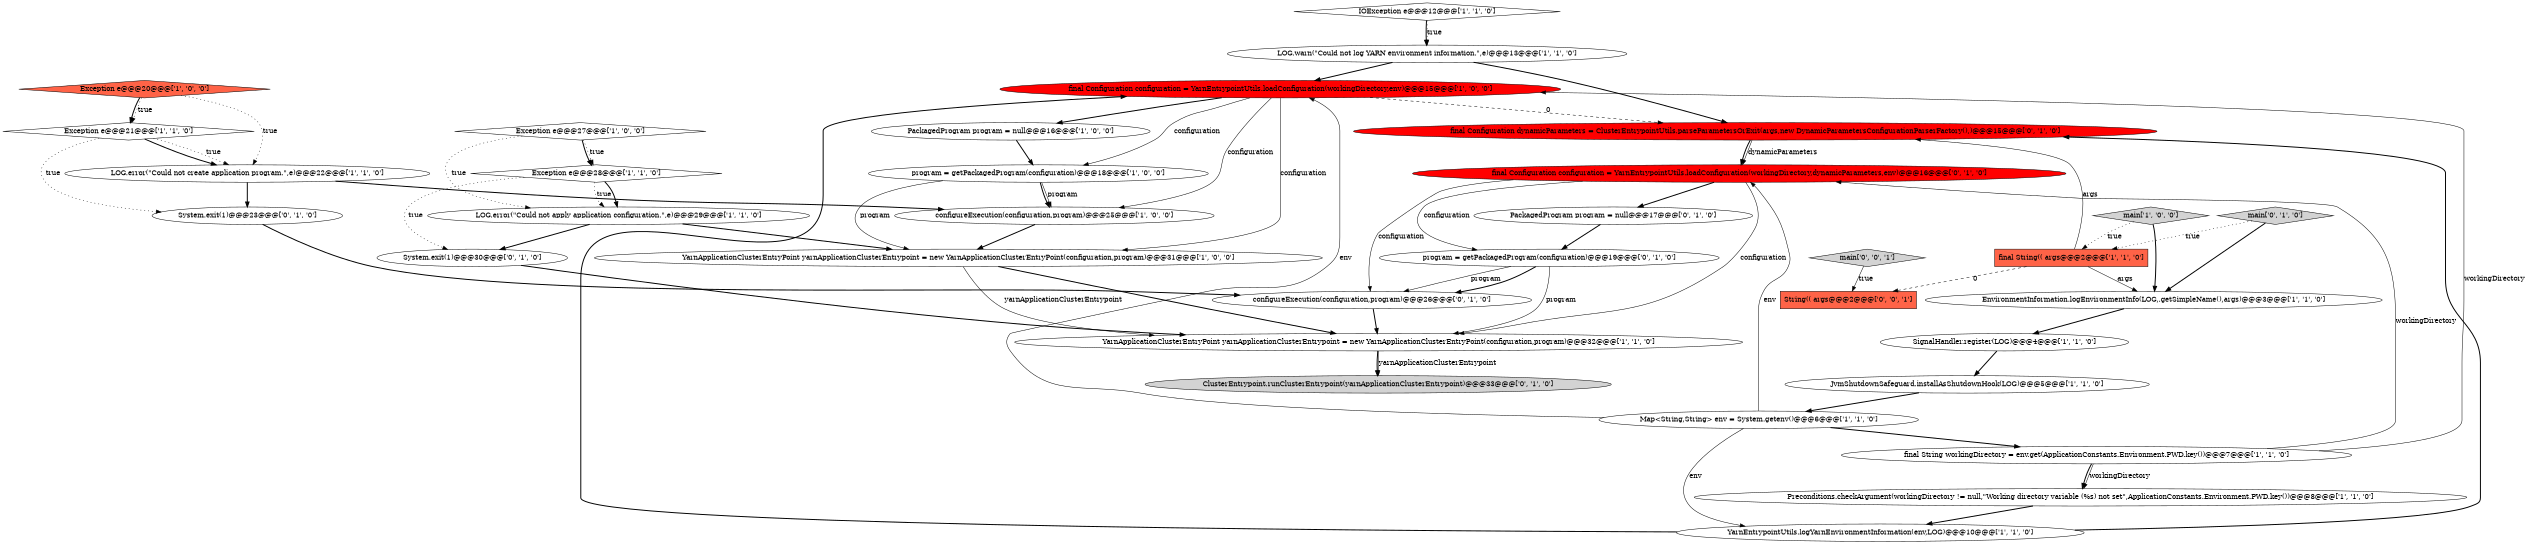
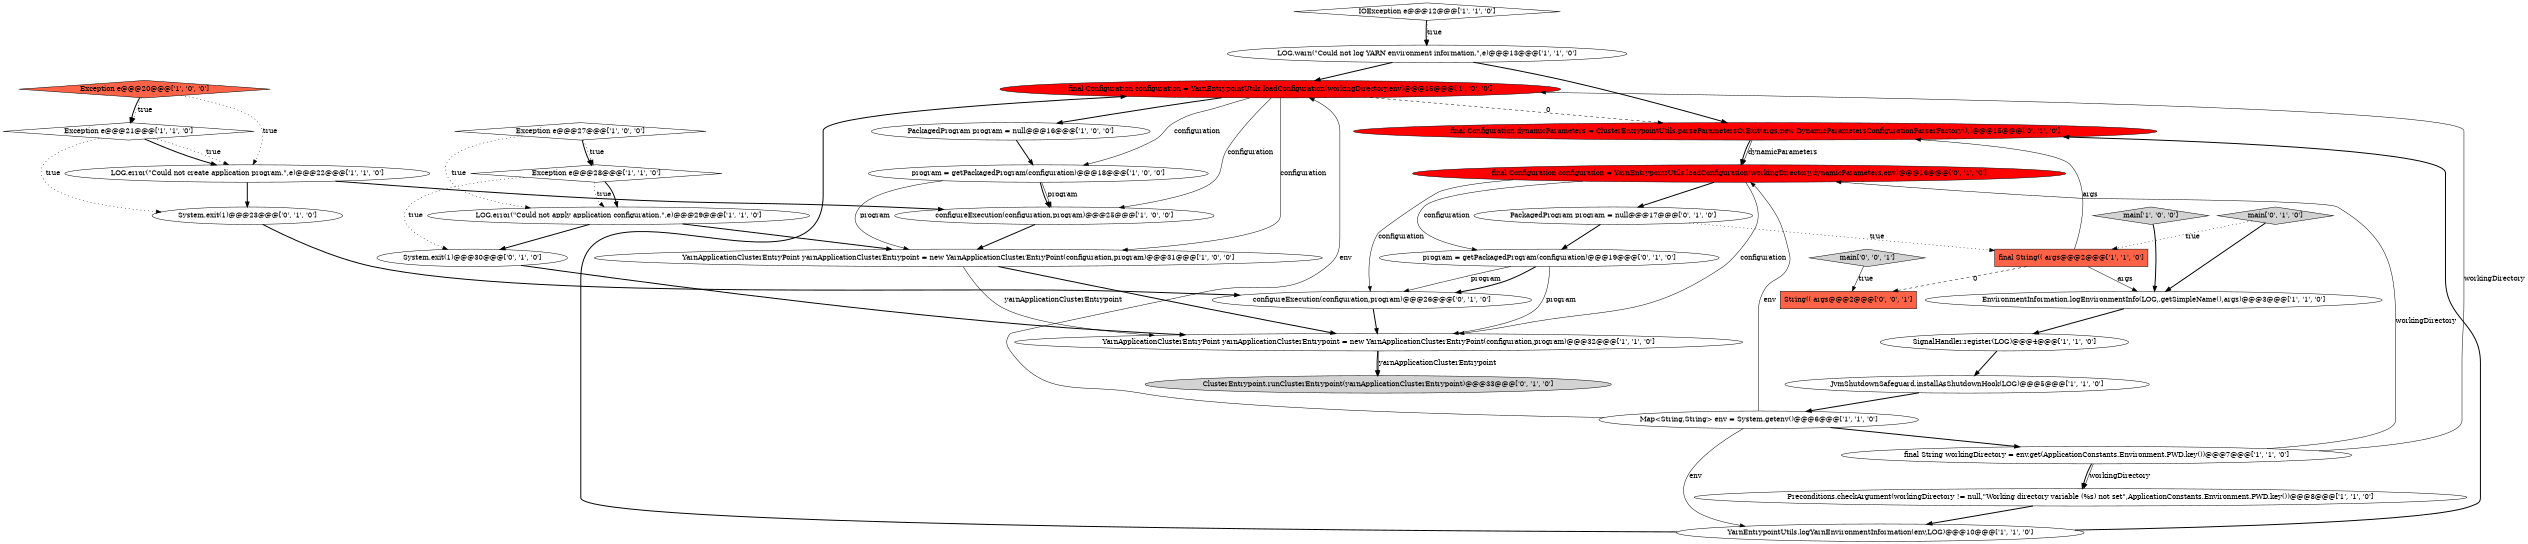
edge "main['1', '0', '0']" -> "final String(( args@@@2@@@['1', '1', '0']": now "PackagedProgram program = null@@@17@@@['0', '1', '0']" -> "final String(( args@@@2@@@['1', '1', '0']"
